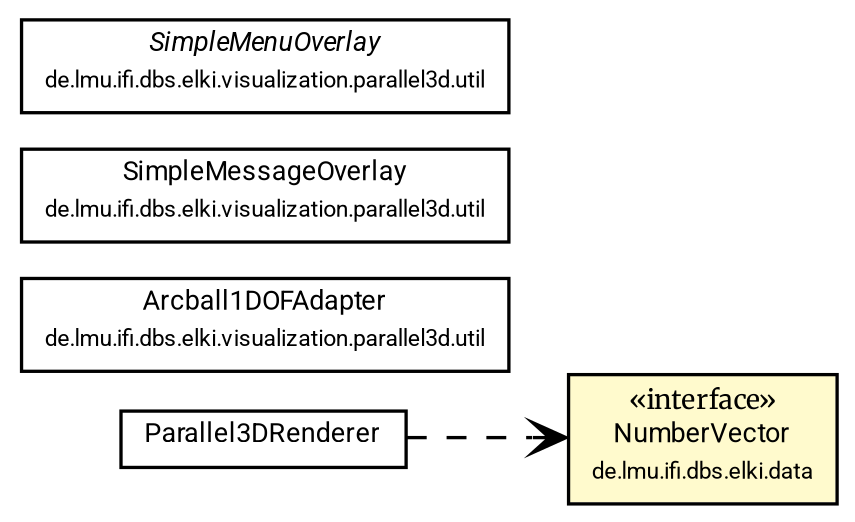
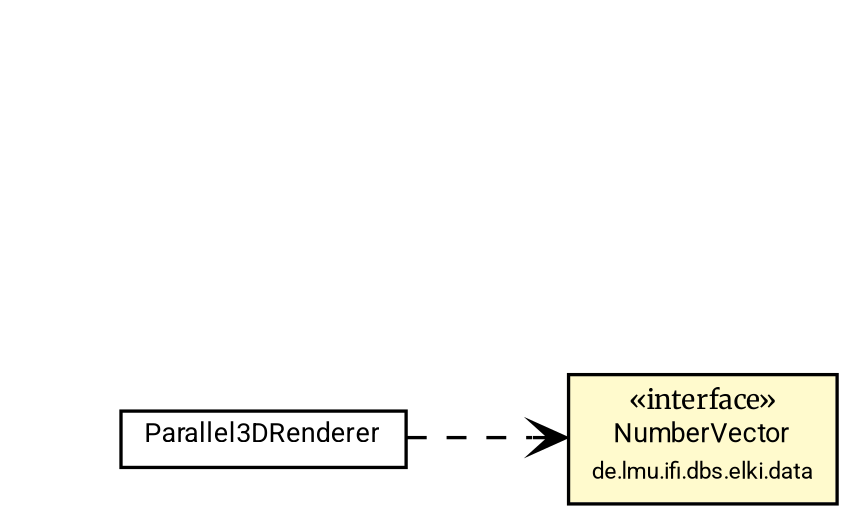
node "SimpleMenuOverlay": removed
node "SimpleMessageOverlay": removed
node "Arcball1DOFAdapter": removed
